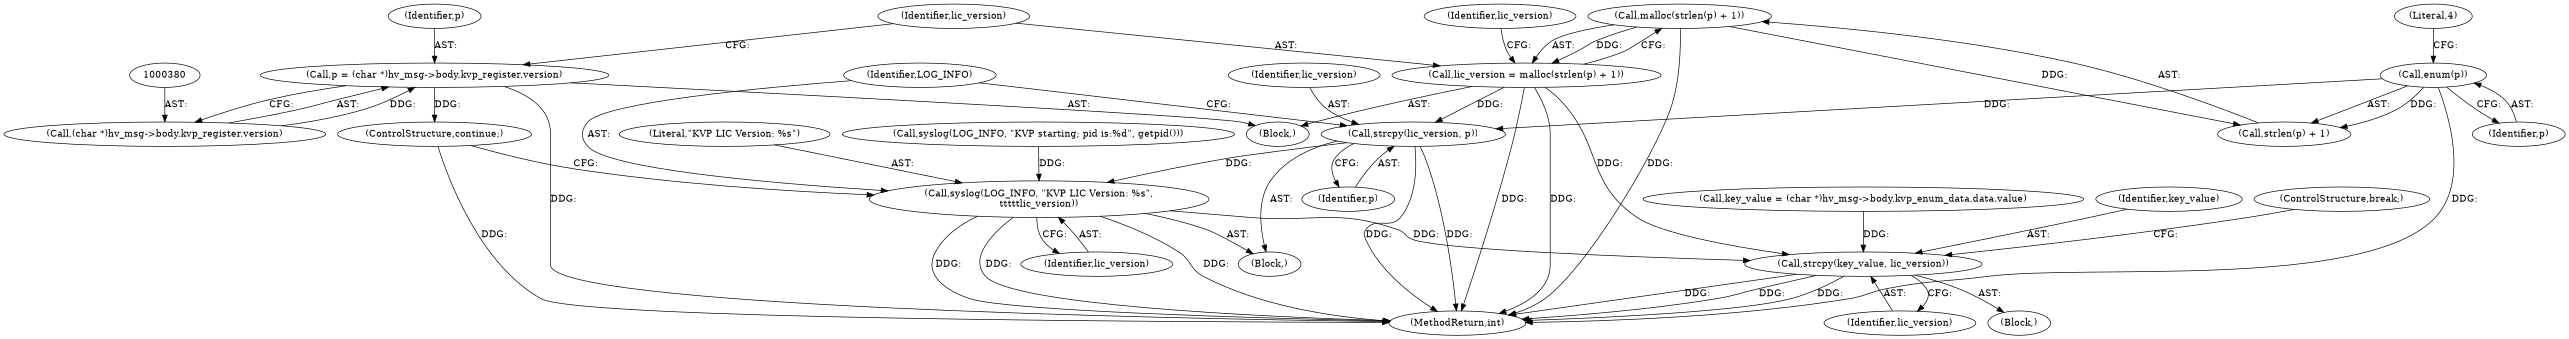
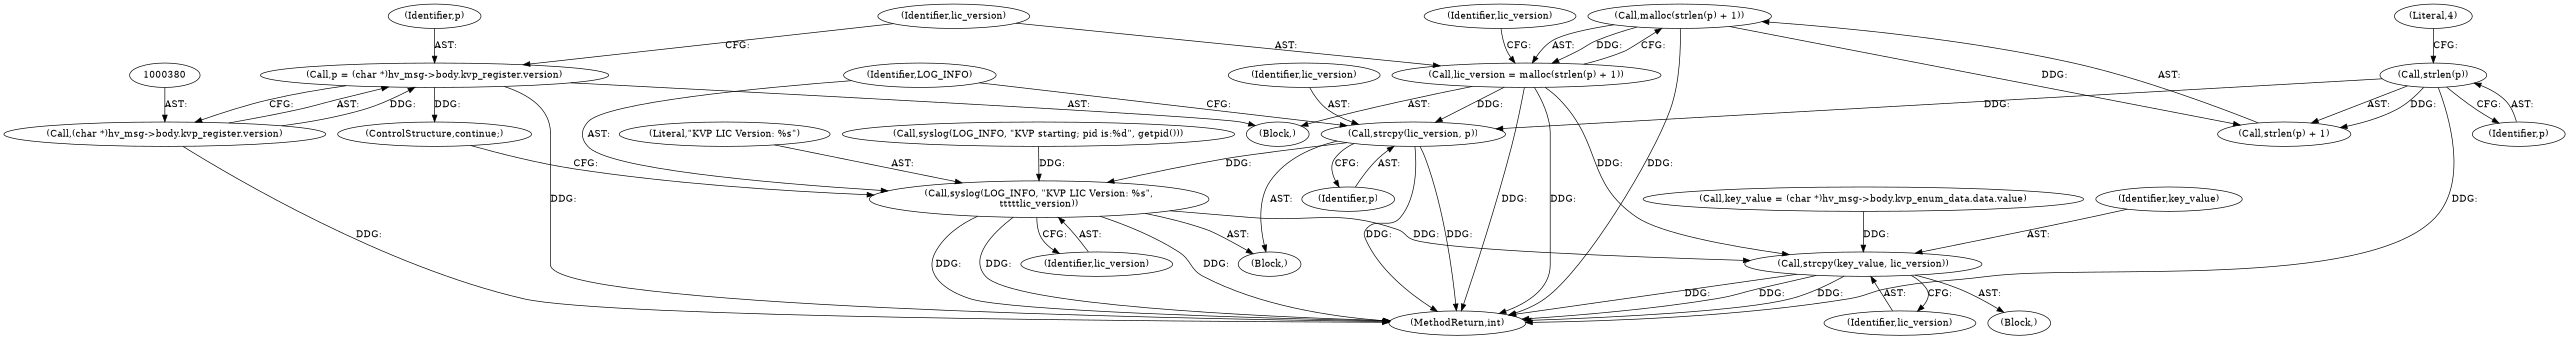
node "(Call,enum(p))": label "(Call,enum(p))" -> "(Call,strlen(p))"
node "(ControlStructure,break;)": removed
edge "(ControlStructure,continue;)" -> "(MethodReturn,int)": now "(Call,(char *)hv_msg->body.kvp_register.version)" -> "(MethodReturn,int)"
